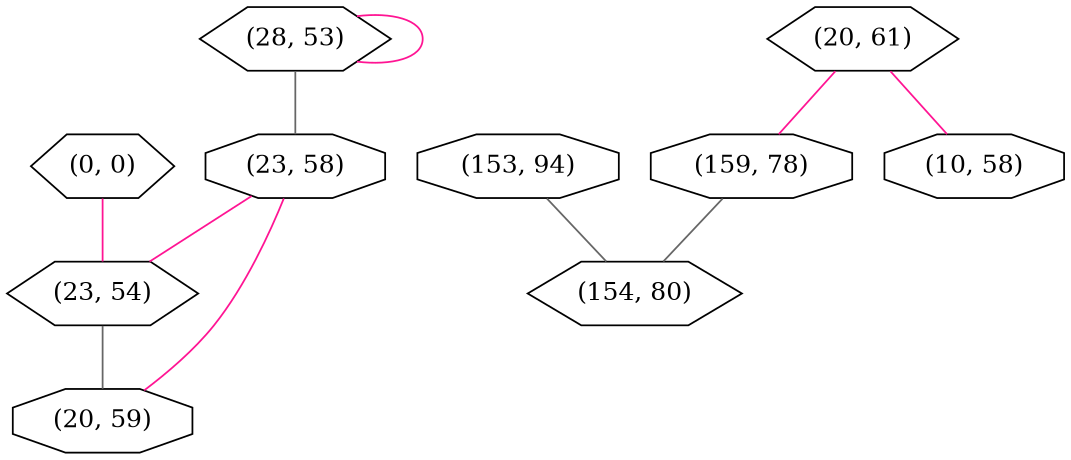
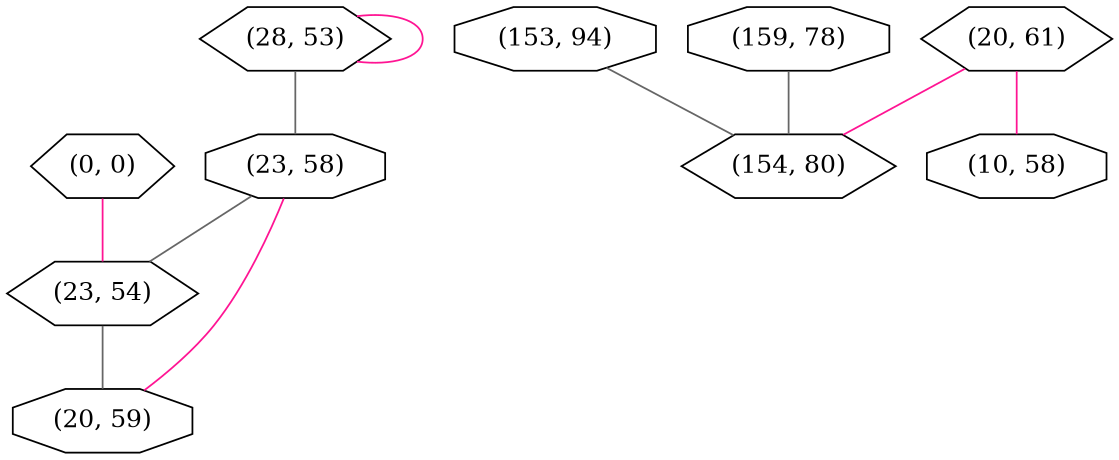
edge "(20, 61)" -- "(159, 78)": now "(20, 61)" -- "(154, 80)"
edge "(23, 58)" -- "(23, 54)": color deeppink -> gray40
